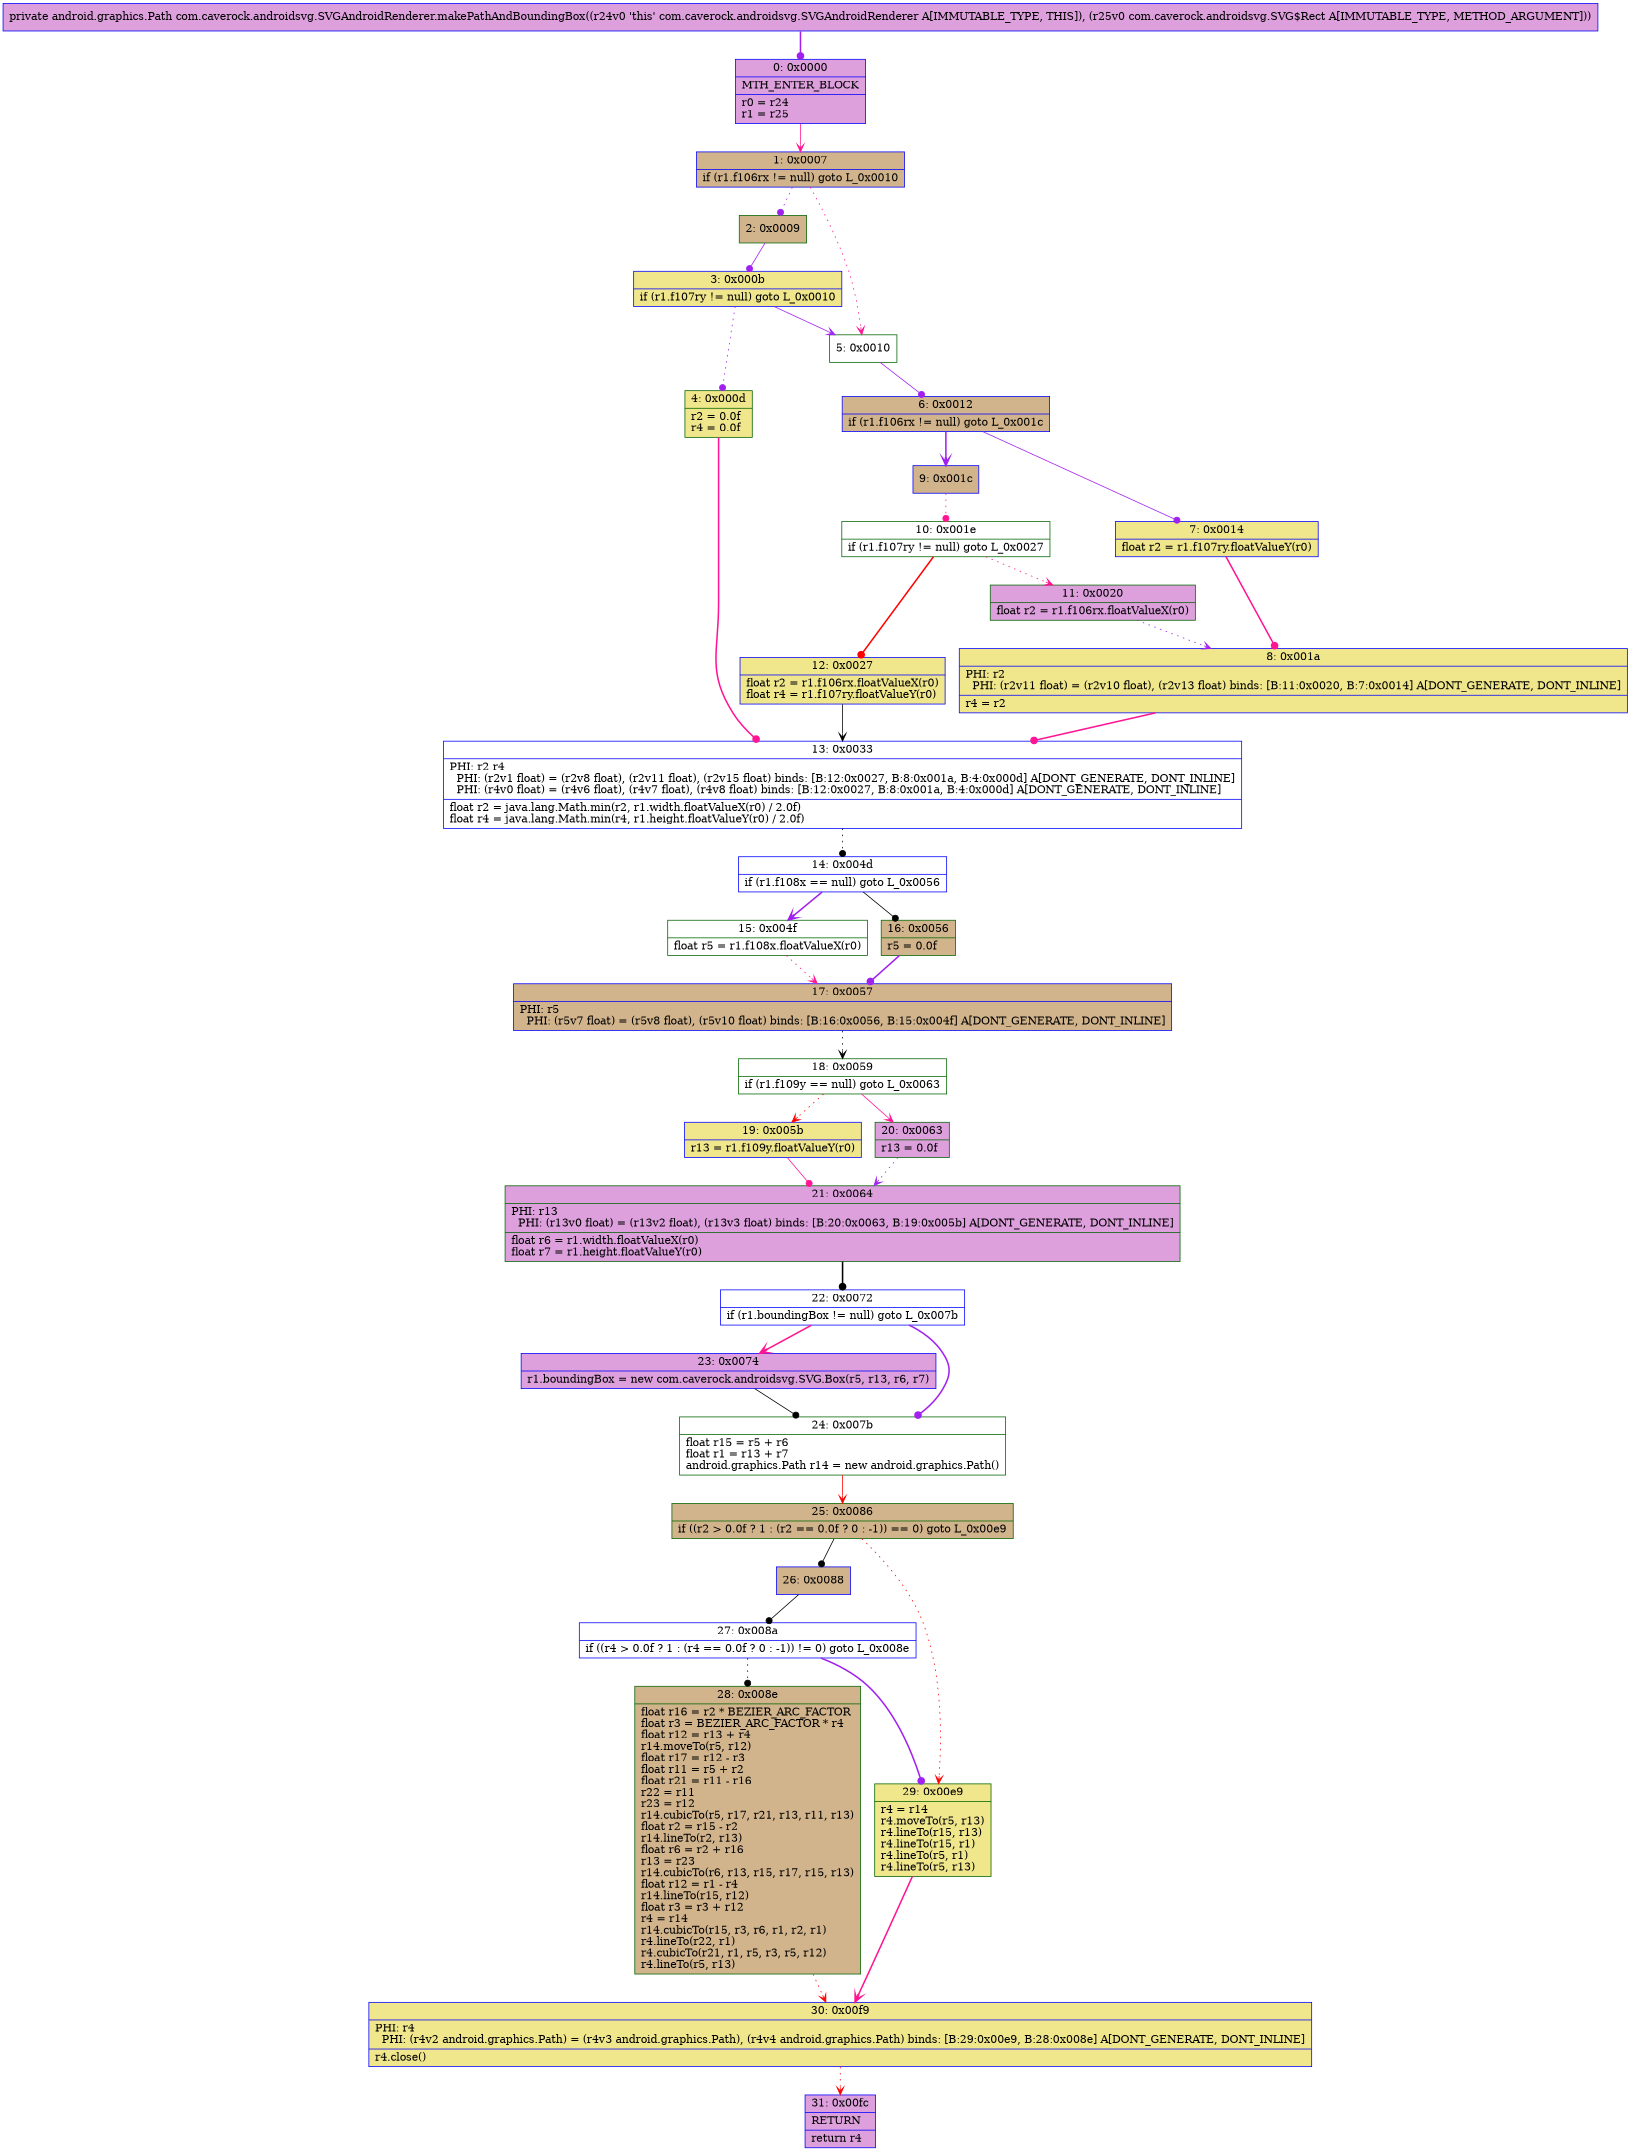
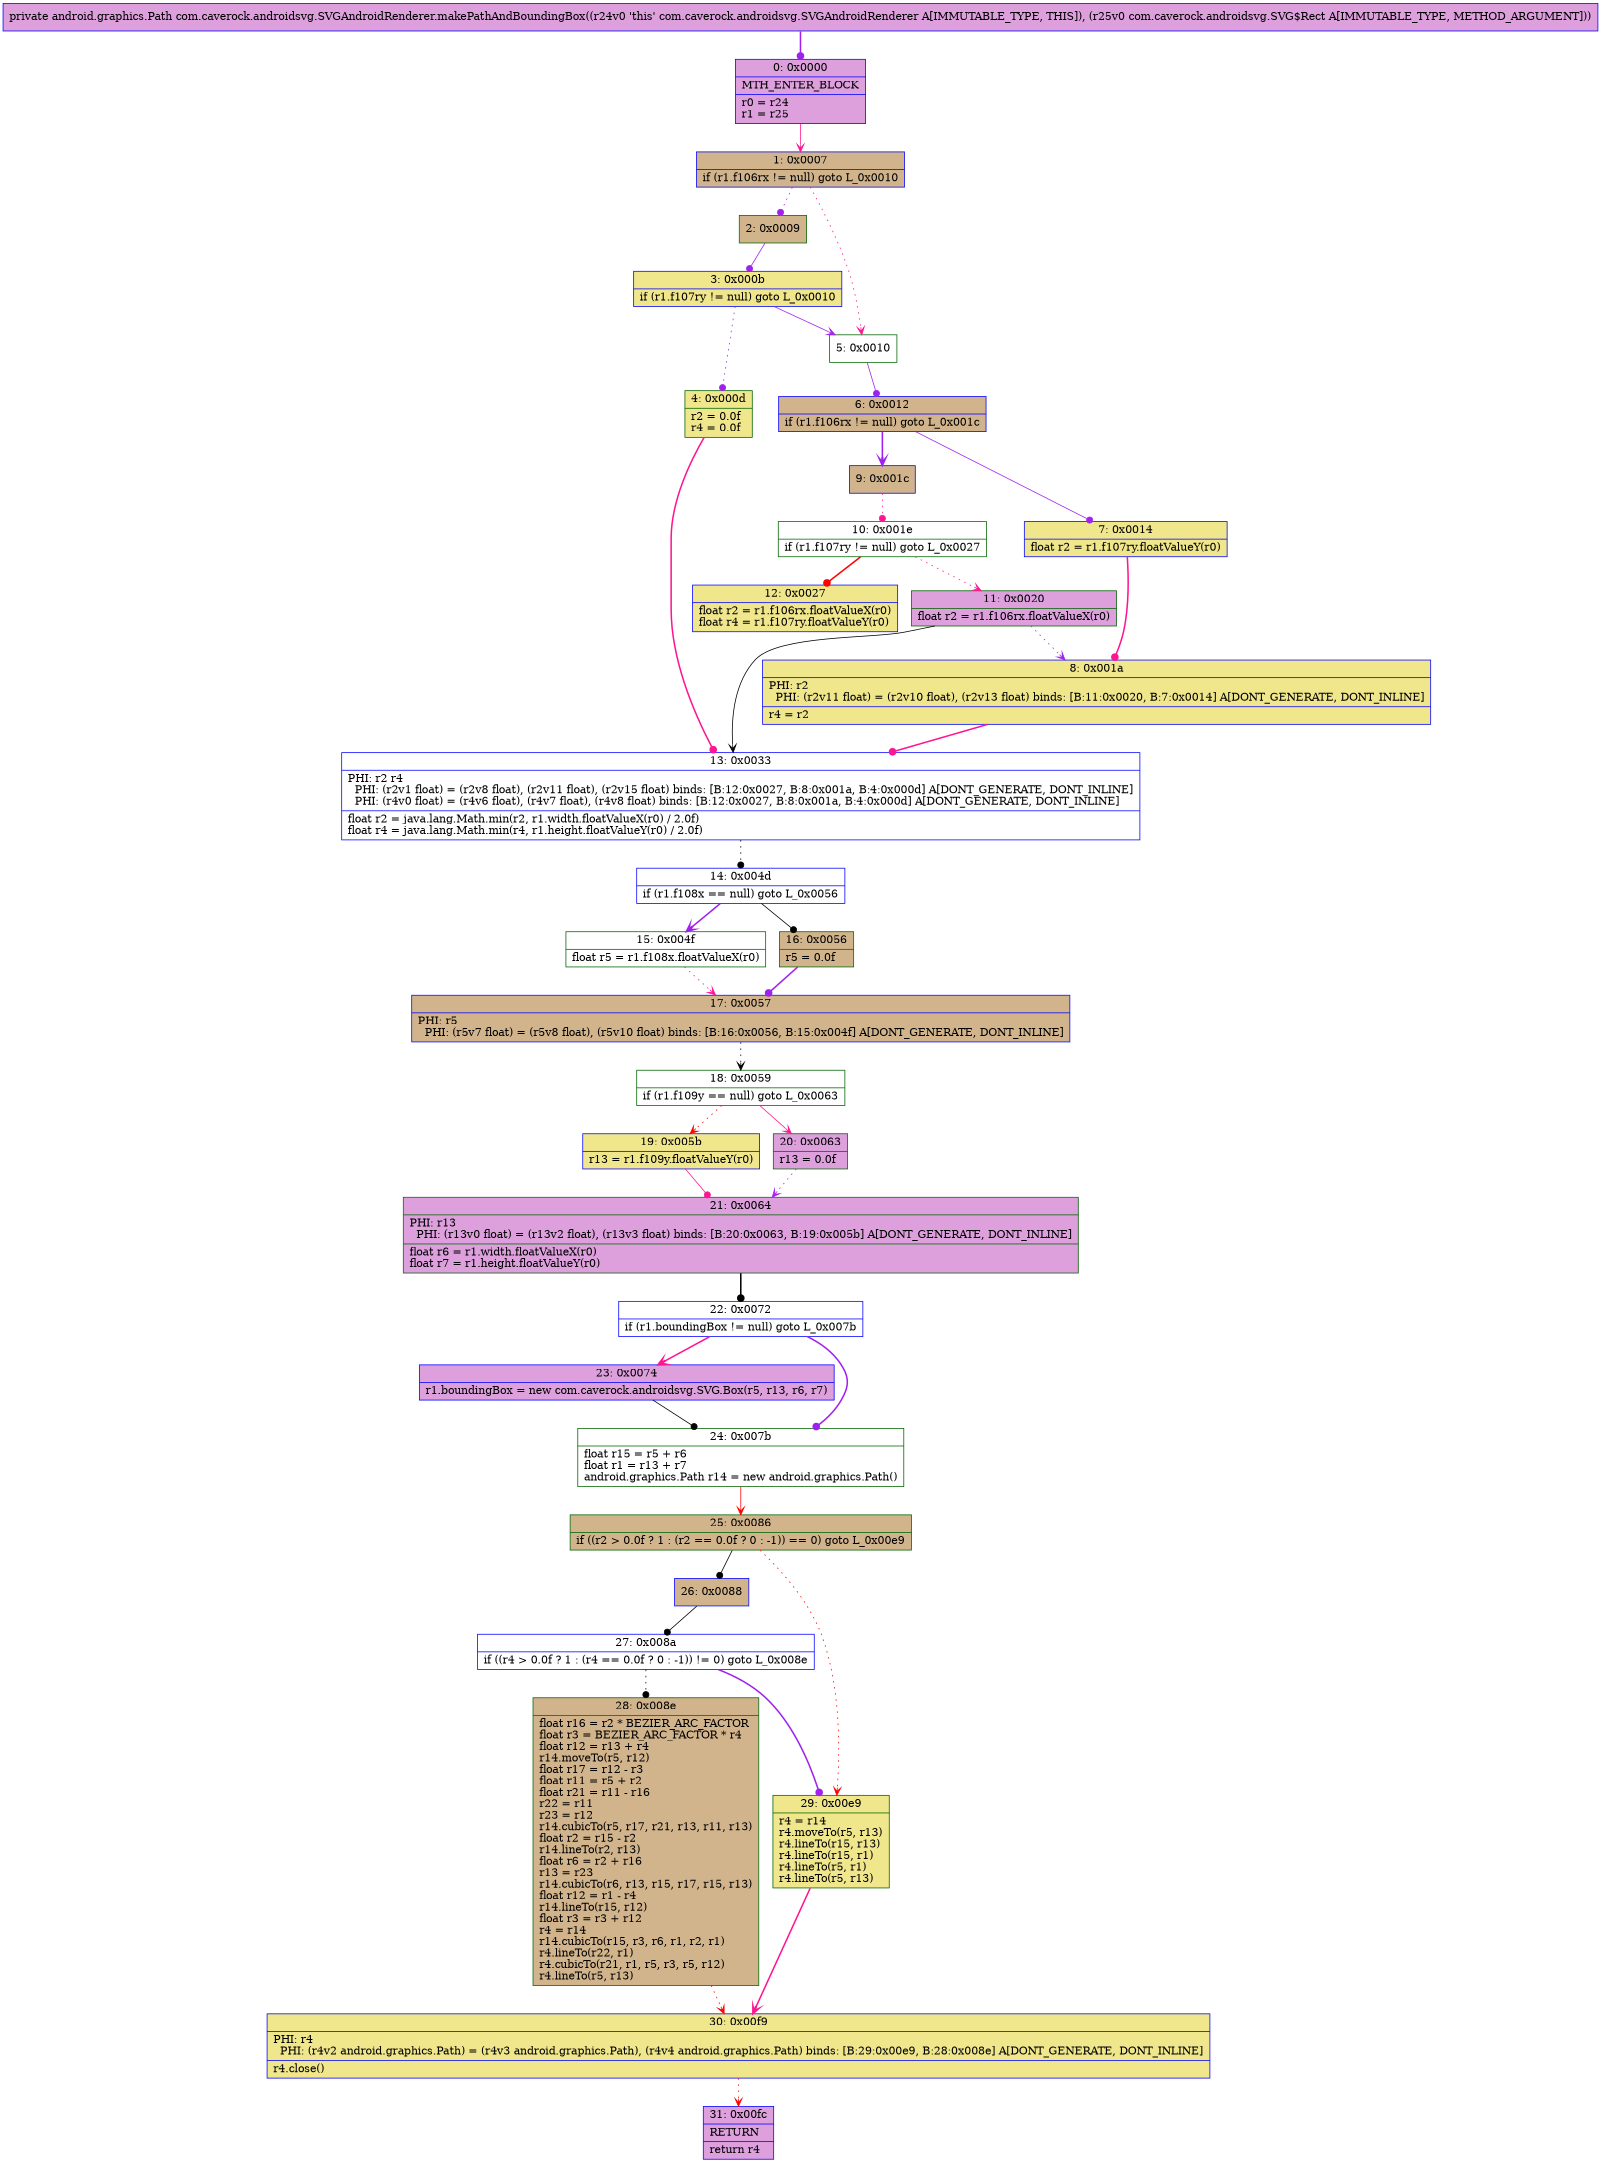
edge "12: 0x0027" -> "13: 0x0033": now "11: 0x0020" -> "13: 0x0033"
